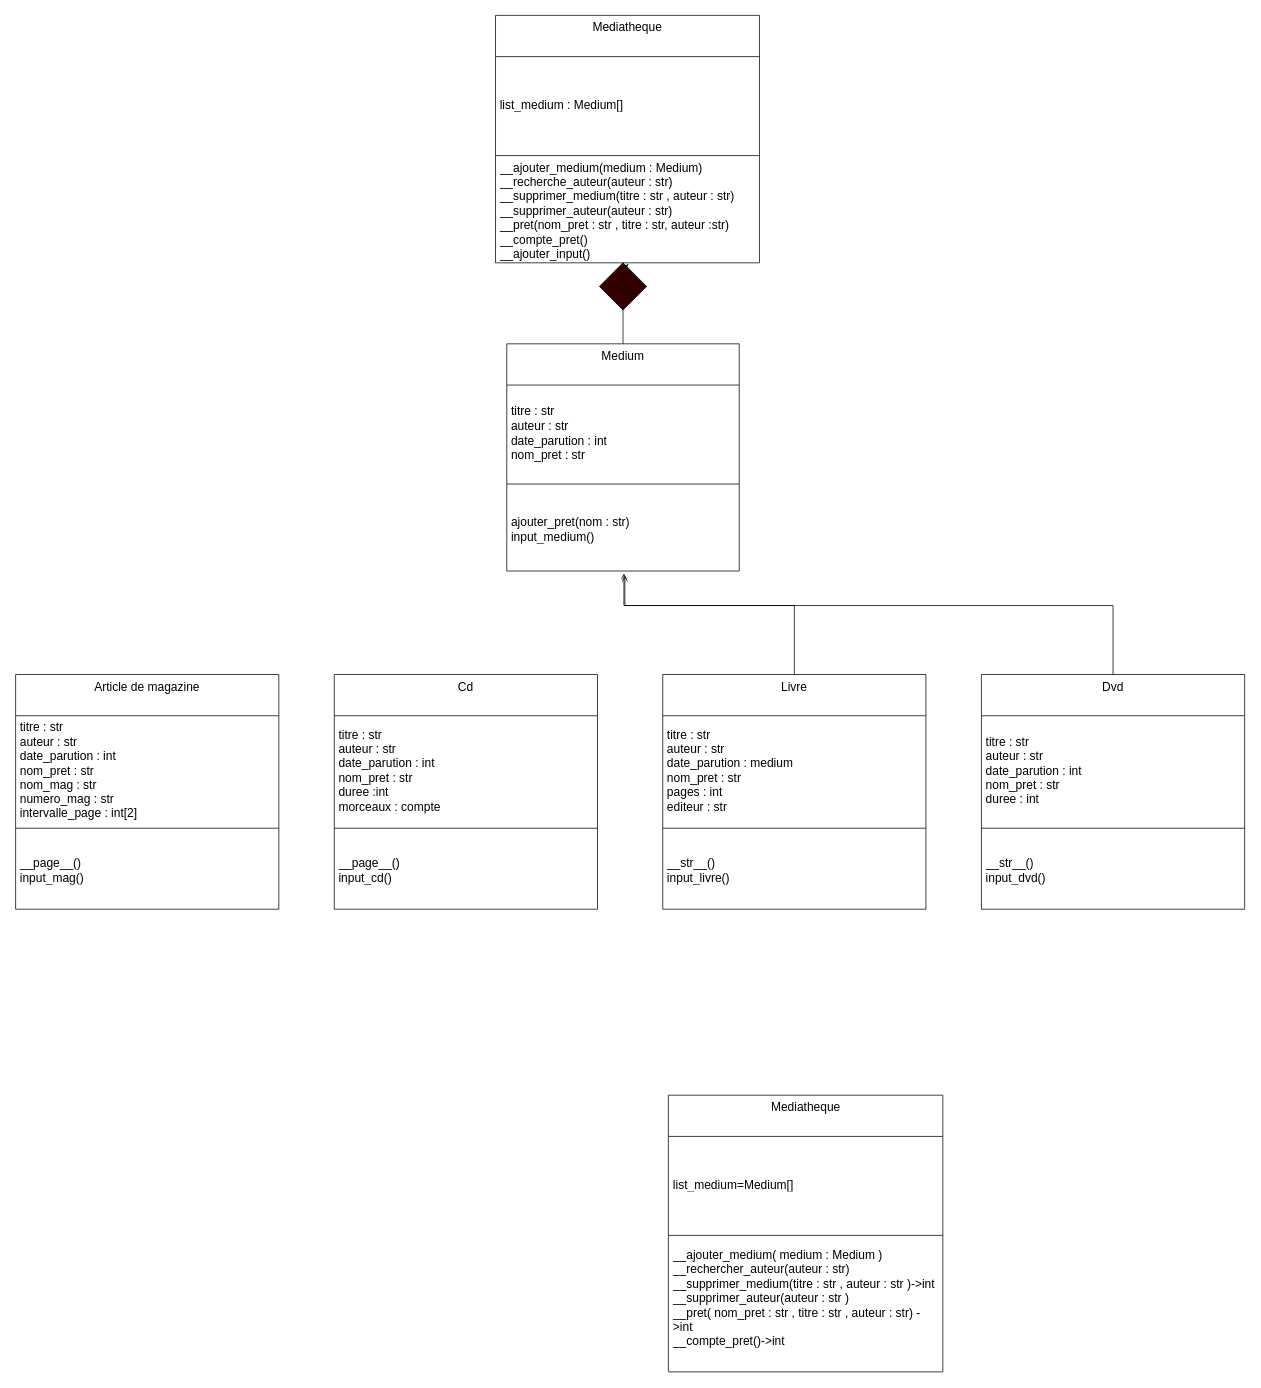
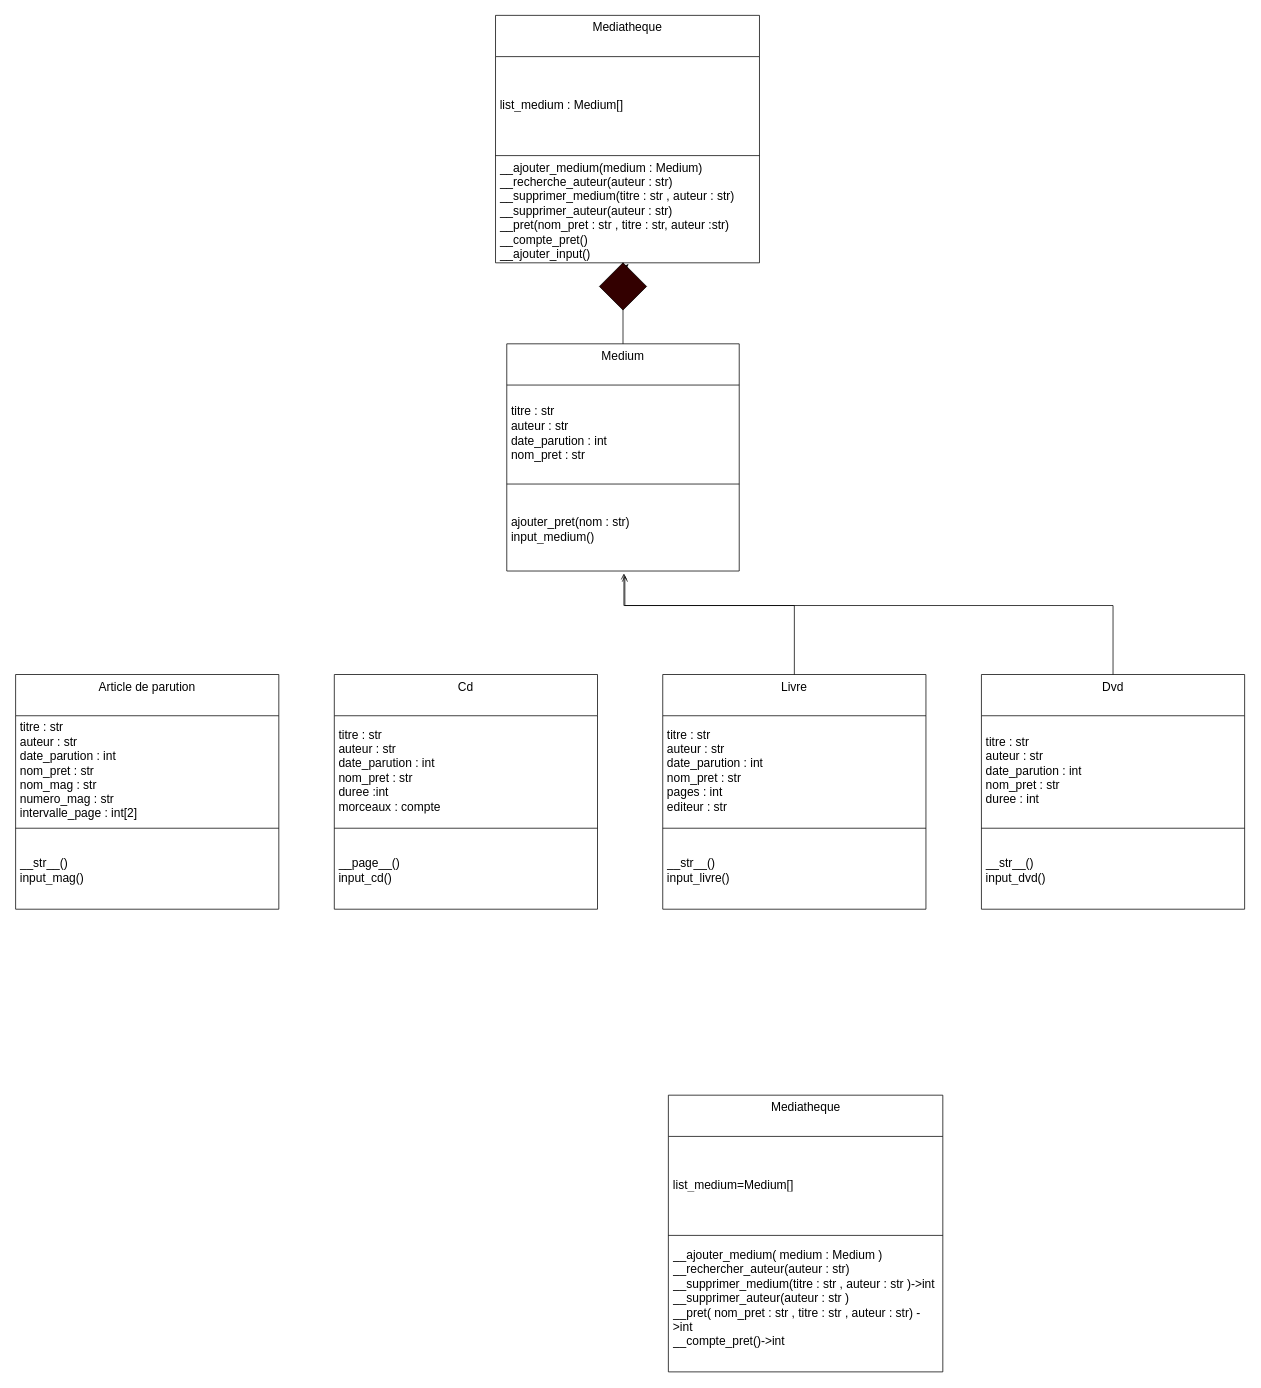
node "Article de magazine": label "Article de magazine" -> "Article de parution"
node "titre : str auteur : str date_parution : medium nom_pret : str pages : int editeur : str": label "titre : str auteur : str date_parution : medium nom_pret : str pages : int editeur : str" -> "titre : str auteur : str date_parution : int nom_pret : str pages : int editeur : str"
node "__page__() input_mag()": label "__page__() input_mag()" -> "__str__() input_mag()"
